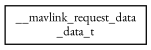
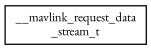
node "__mavlink_request_data _data_t": label "__mavlink_request_data _data_t" -> "__mavlink_request_data _stream_t"
